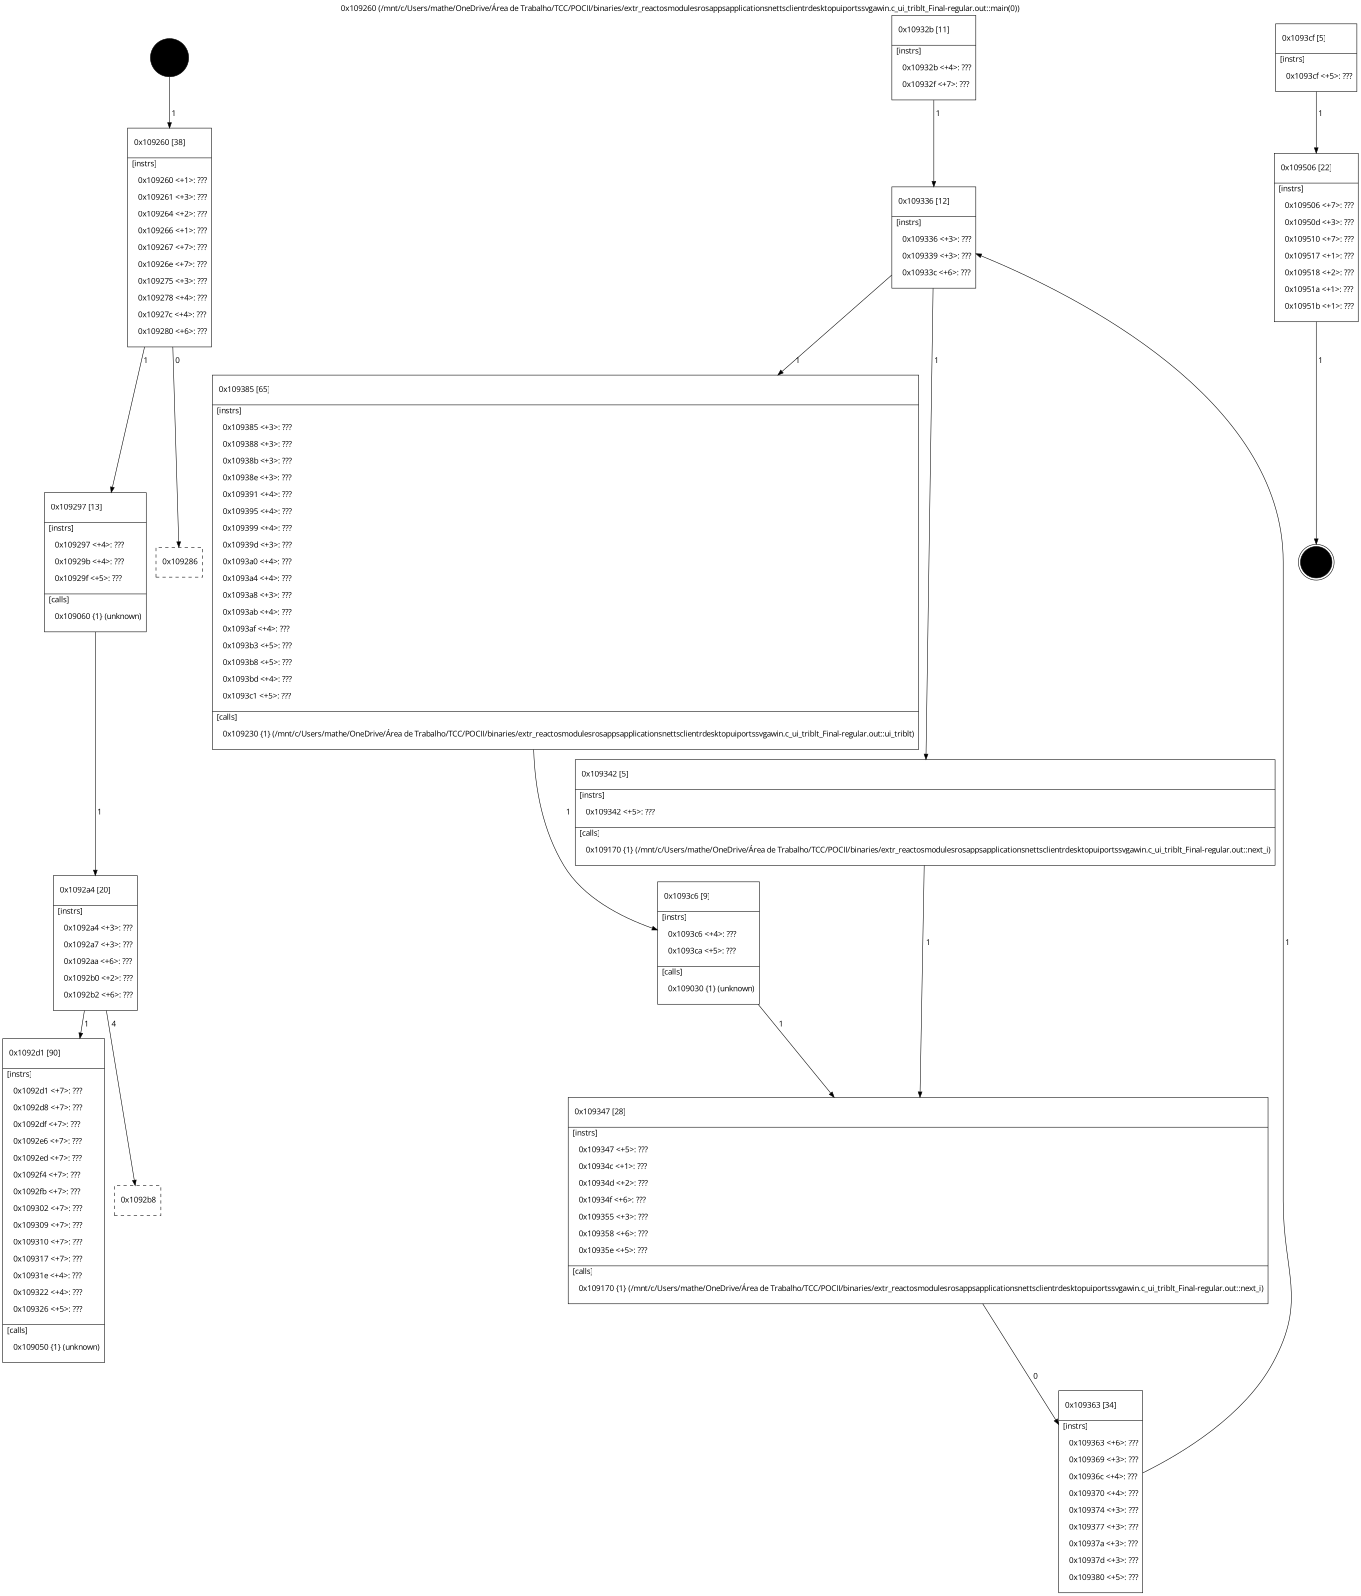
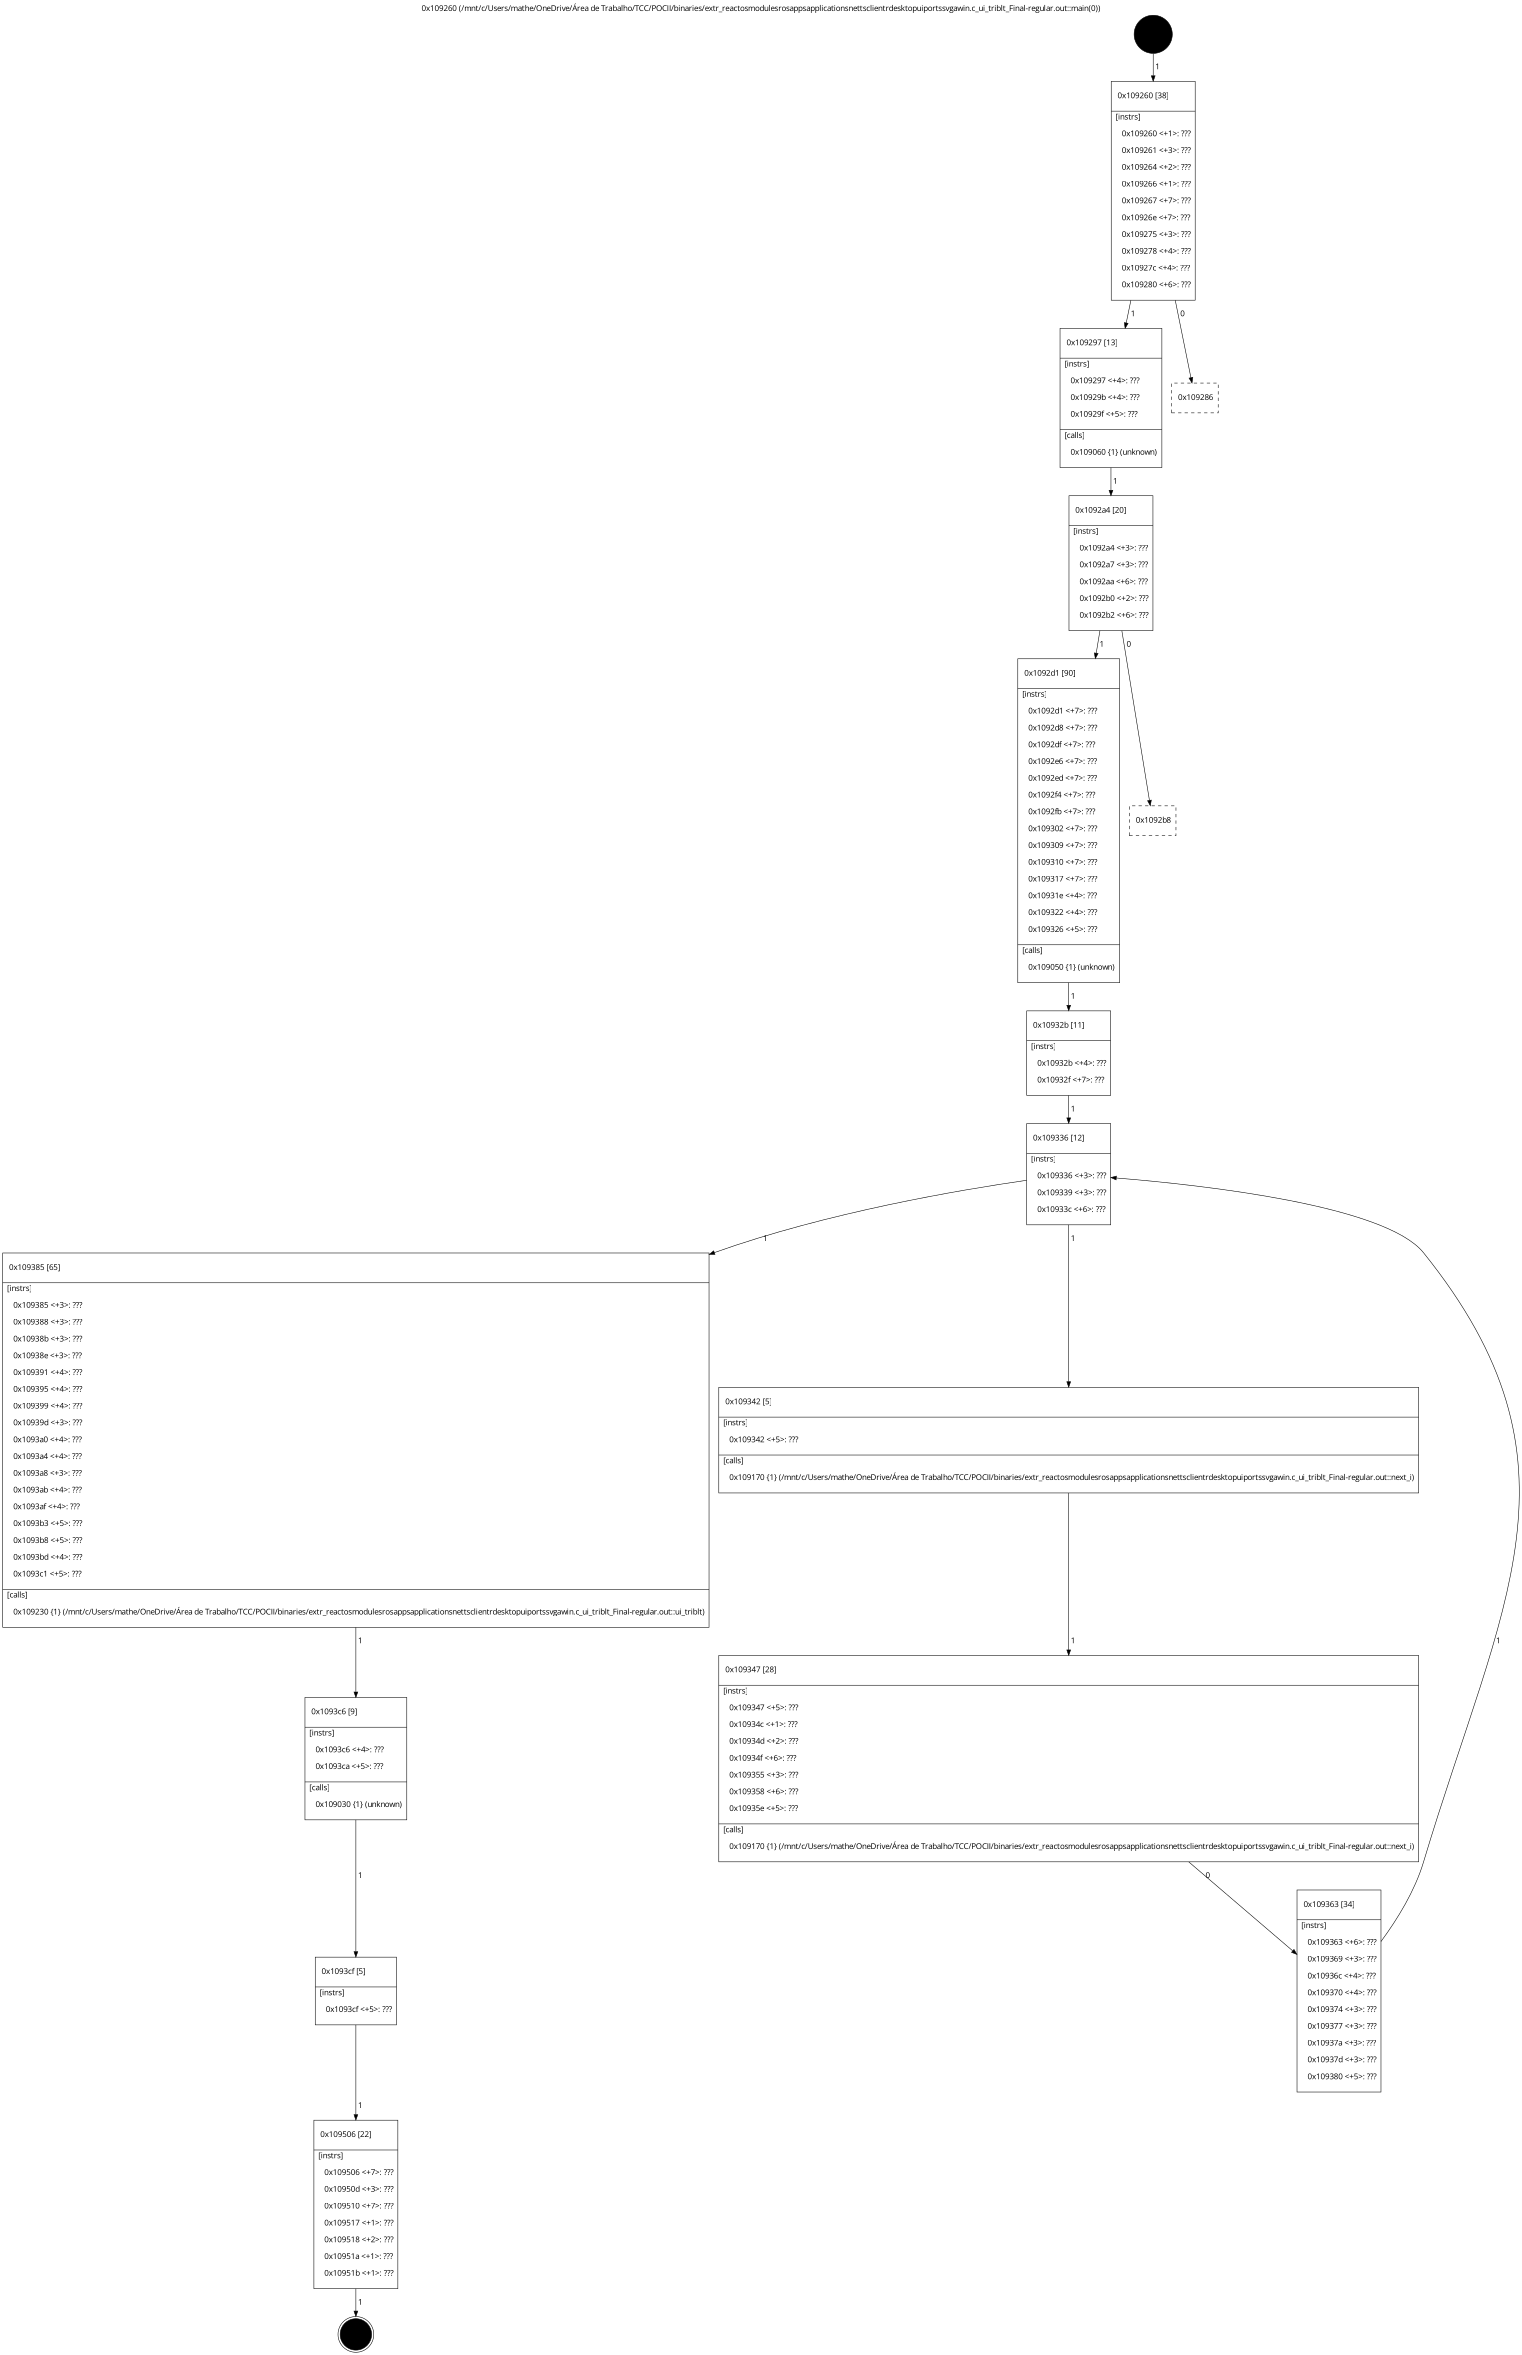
edge "0x1092d1 [90]" -> "0x10932b [11]": added, label "1"
edge "0x1092a4 [20]" -> "0x1092b8": label " 4" -> " 0"
edge "0x1093c6 [9]" -> "0x109347 [28]": now "0x1093c6 [9]" -> "0x1093cf [5]"
